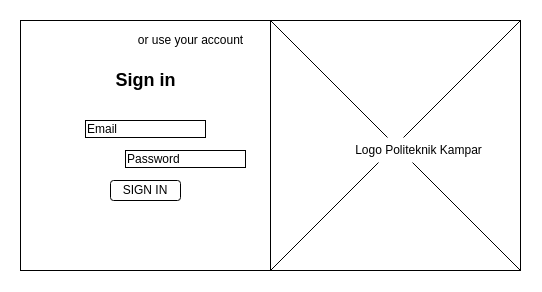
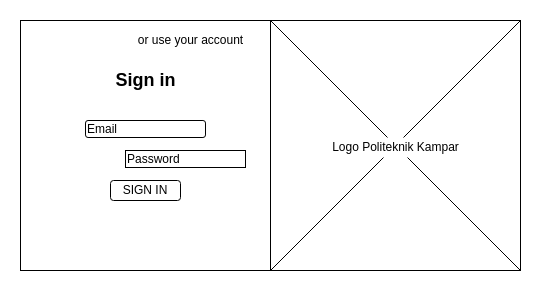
node "Email": shape rectangle -> rounded rectangle
node "Logo Politeknik Kampar": size 185x25 -> 140x20
